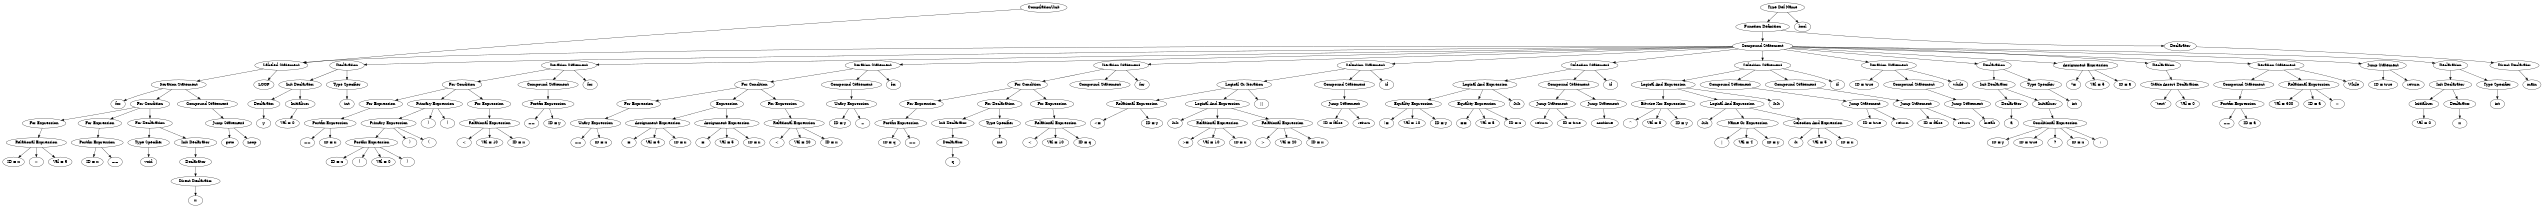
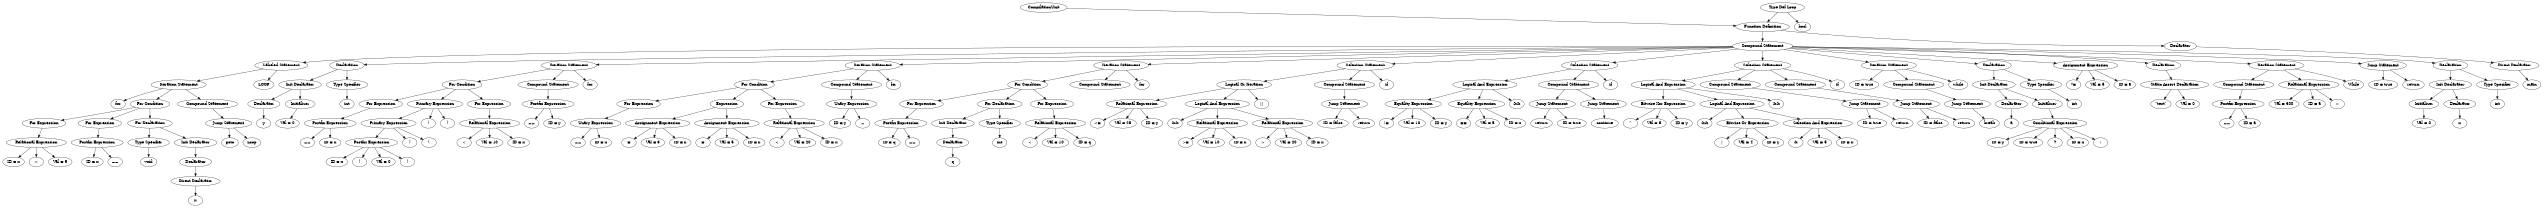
node "Type Def Name": label "Type Def Name" -> "Type Def Loop"
edge "CompilationUnit" -> "Labeled Statement": now "CompilationUnit" -> "Function Definition"
node "Val = 25": added
node "Name Or Expression": label "Name Or Expression" -> "Bitwise Or Expression"
